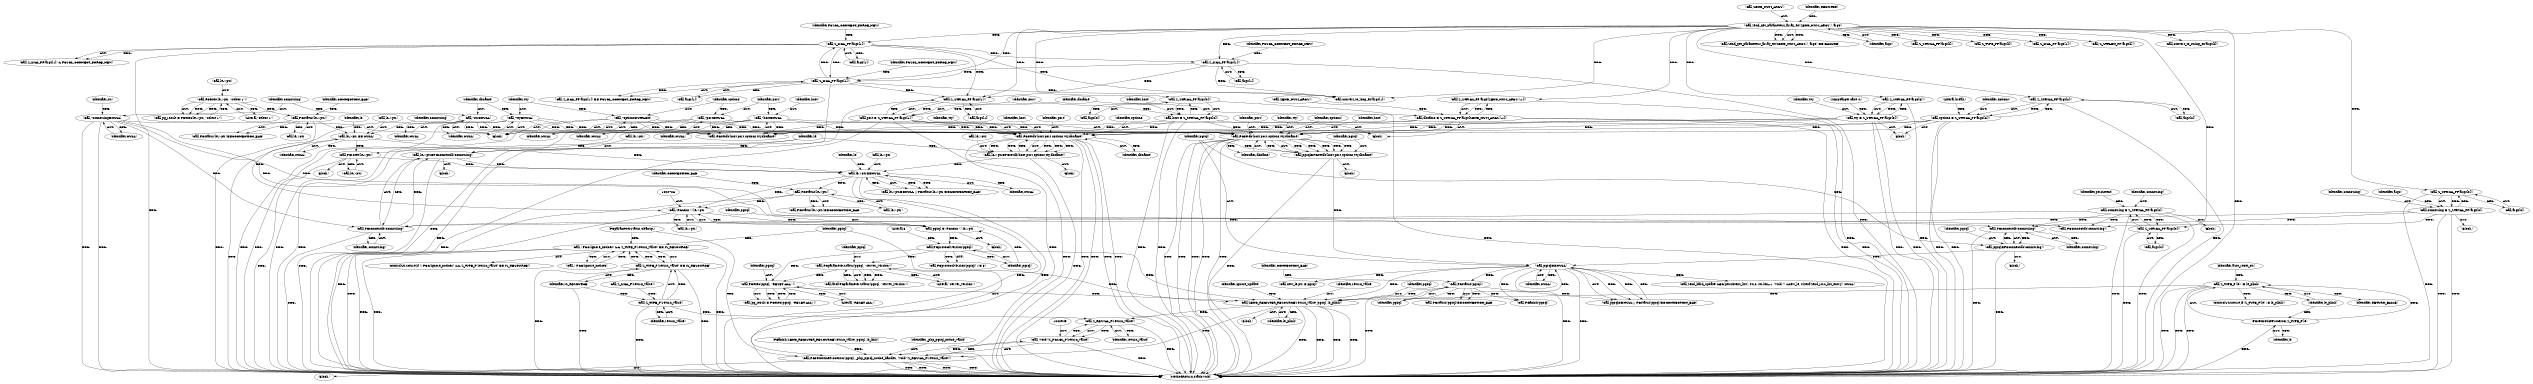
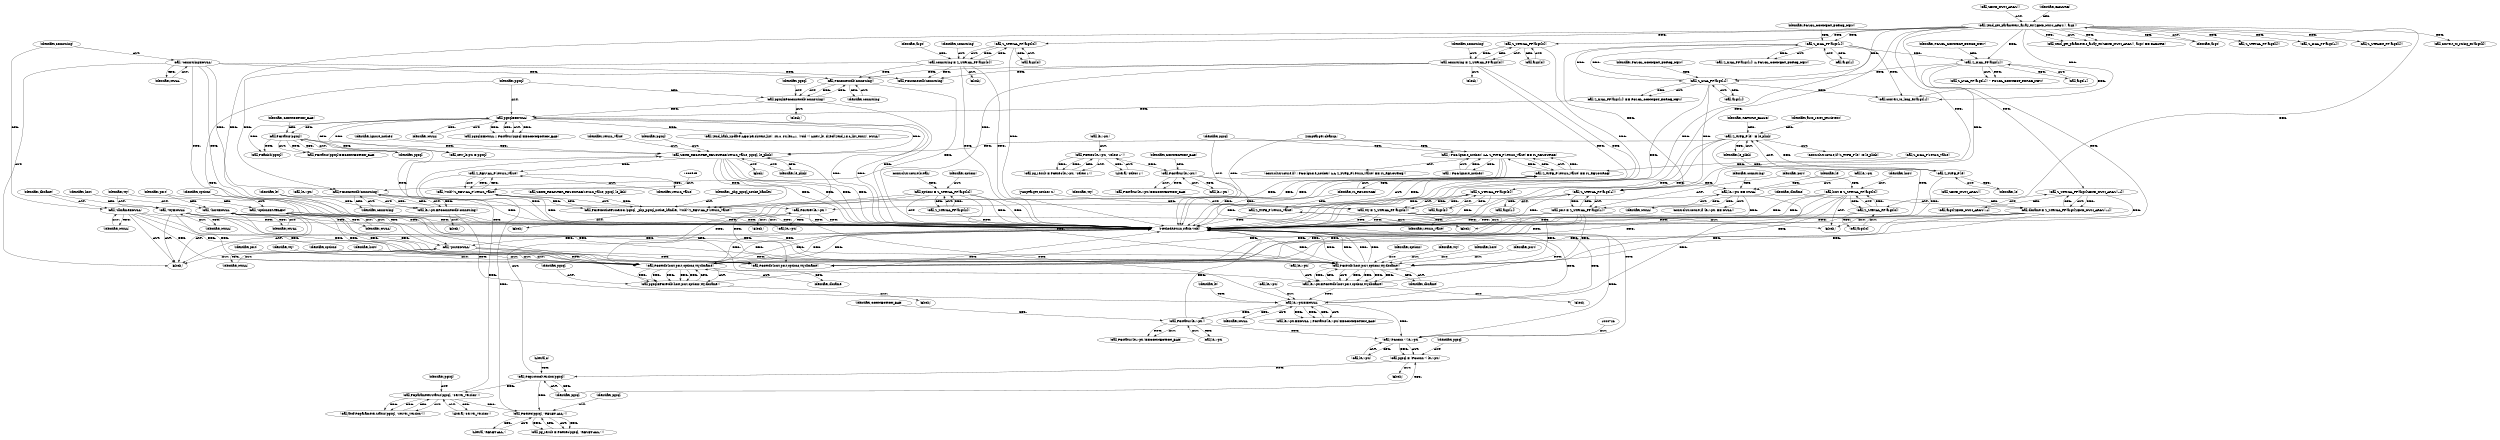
node "(Identifier,REGISTER)": label "(Identifier,REGISTER)" -> "(Identifier,FAILURE)"
node "(Call,Z_TYPE_PP(args[i]))": removed
edge "(Call,zend_get_parameters_array_ex(ZEND_NUM_ARGS(), args))" -> "(Call,Z_STRVAL_PP(args[2]))": removed, label "DDG:"
node "(Call,Z_LVAL_PP(args[1]) ^ PGSQL_CONNECT_FORCE_NEW)": added
node "(Identifier,str)": removed
node "(JumpTarget,case 4:)": label "(JumpTarget,case 4:)" -> "(JumpTarget,notices 4:)"
node "(Literal,break;)": label "(Literal,break;)" -> "(ControlStructure,break;)"
node "(Call,*str=NULL)": label "(Call,*str=NULL)" -> "(Call,*dbname=NULL)"
node "(Call,args[2])": removed
node "(Identifier,persistent)": removed
node "(Call,args[3])": added
node "(ControlStructure,if (le->ptr == NULL))": added
node "(Call,args[ZEND_NUM_ARGS()-1])": added
edge "(Call,pgsql = (PGconn *) le->ptr)" -> "(Call,(PGconn *) le->ptr)": removed, label "CFG:"
node "(PQparameterStatus,cleanup:)": label "(PQparameterStatus,cleanup:)" -> "(JumpTarget,cleanup:)"
edge "(Call,pgsql=PQsetdb(host,port,options,tty,dbname))" -> "(Call,pgsql==NULL)": now "(Call,Z_LVAL_PP(args[1]) == PGSQL_CONNECT_FORCE_NEW)" -> "(Call,pgsql==NULL)"
node "(Call,PQprotocolVersion(pgsql) >= 3)": removed
node "(Identifier,auto_reset_str)": label "(Identifier,auto_reset_str)" -> "(Identifier,auto_reset_persistent)"
edge "(Call,PQprotocolVersion(pgsql))" -> "(Call,ZEND_REGISTER_RESOURCE(return_value, pgsql, le_plink))": label "DDG: " -> "AST: "
edge "(Call,pgsql==NULL)" -> "(Call,PQstatus(pgsql))": label "DDG: " -> "CFG: "
node "(Identifier,ignore_update)": label "(Identifier,ignore_update)" -> "(Identifier,ignore_notices)"
edge "(Call,Z_TYPE_P(le) != le_plink)" -> "(Identifier,RETURN_FALSE)": reversed
edge "(Call,Z_LVAL_P(return_value))" -> "(Call,Z_TYPE_P(return_value))": now "(Call,Z_LVAL_P(return_value))" -> "(Call,Z_TYPE_P(return_value) == IS_RESOURCE)"
edge "(Call,PQstatus(pgsql))" -> "(Call,pgsql==NULL || PQstatus(pgsql)==CONNECTION_BAD)": now "(Call,PQstatus(pgsql))" -> "(Call,new_le.ptr = pgsql)"
edge "(Call,Z_TYPE_P(le) != le_plink)" -> "(ControlStructure,if (Z_TYPE_P(le) != le_plink))": label "CFG: " -> "AST: "
edge "(Call,Z_TYPE_P(return_value))" -> "(Call,Z_RESVAL_P(return_value))": removed, label "DDG:"
node "(PQsetNoticeProcessor,Z_TYPE_P(le))": label "(PQsetNoticeProcessor,Z_TYPE_P(le))" -> "(Call,Z_TYPE_P(le))"
node "(PQfinish,ZEND_REGISTER_RESOURCE(return_value, pgsql, le_link))": label "(PQfinish,ZEND_REGISTER_RESOURCE(return_value, pgsql, le_link))" -> "(Call,ZEND_REGISTER_RESOURCE(return_value, pgsql, le_link))"
node "(Identifier,_php_pgsql_notice_value)": label "(Identifier,_php_pgsql_notice_value)" -> "(Identifier,_php_pgsql_notice_handler)"
node "(Call,(void*)Z_PGSQL_P(return_value))": label "(Call,(void*)Z_PGSQL_P(return_value))" -> "(Call,(void*)Z_RESVAL_P(return_value))"
edge "(Call,*port=NULL)" -> "(MethodReturn,static void)": reversed
